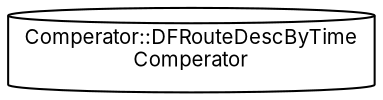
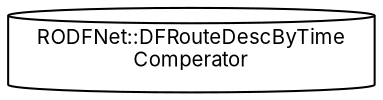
node "Comperator::DFRouteDescByTime Comperator": label "Comperator::DFRouteDescByTime Comperator" -> "RODFNet::DFRouteDescByTime Comperator"
